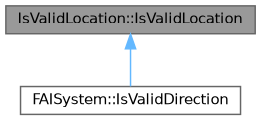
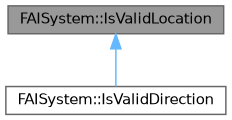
node "IsValidLocation::IsValidLocation": label "IsValidLocation::IsValidLocation" -> "FAISystem::IsValidLocation"
